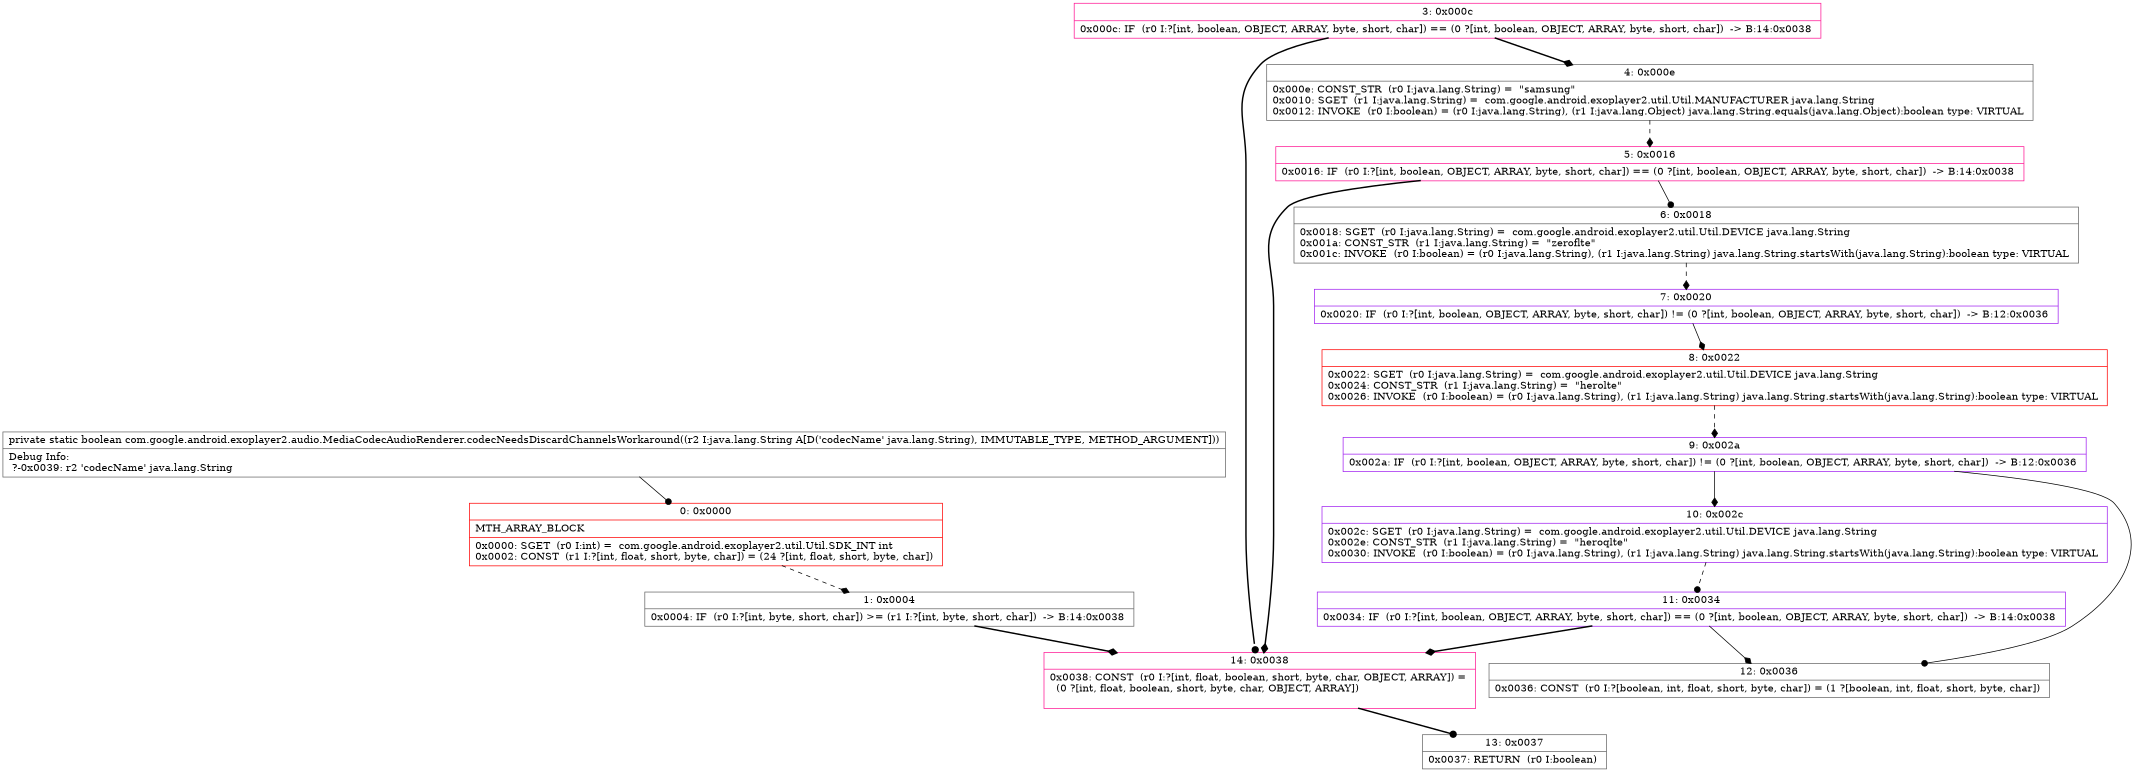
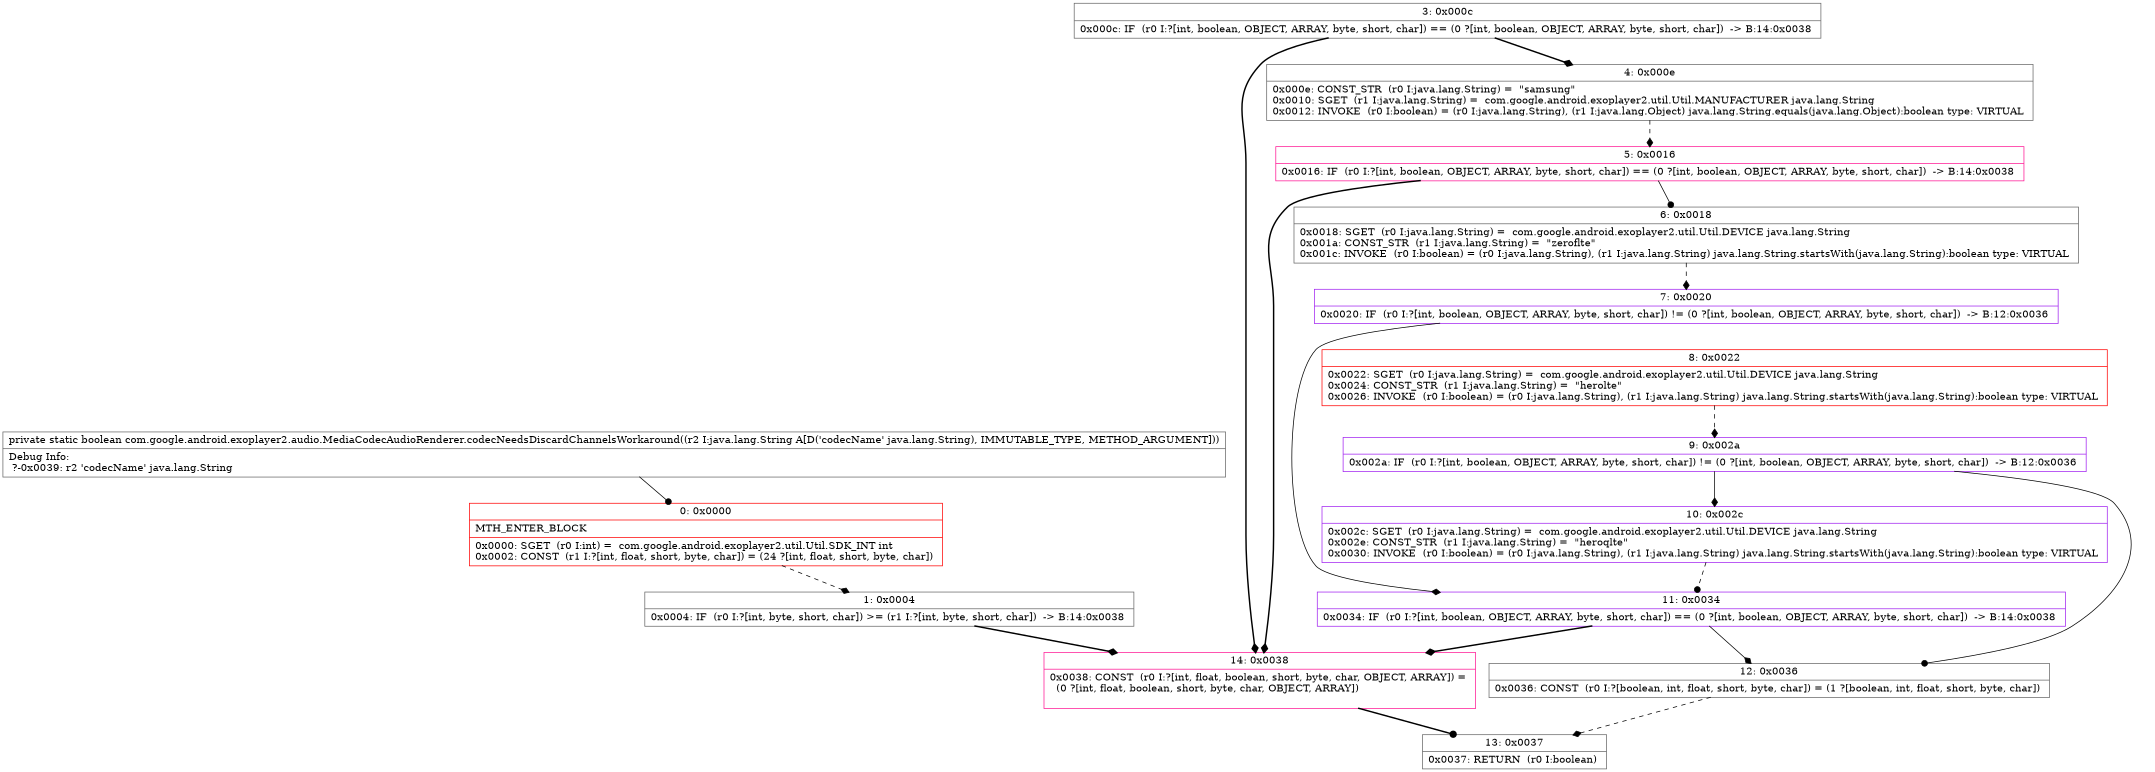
node "3: 0x000c": color deeppink -> gray40
edge "3: 0x000c" -> "14: 0x0038": arrowhead dot -> diamond
edge "7: 0x0020" -> "8: 0x0022": now "7: 0x0020" -> "11: 0x0034"
node "0: 0x0000": text "MTH_ARRAY_BLOCK" -> "MTH_ENTER_BLOCK"
edge "12: 0x0036" -> "13: 0x0037": added
